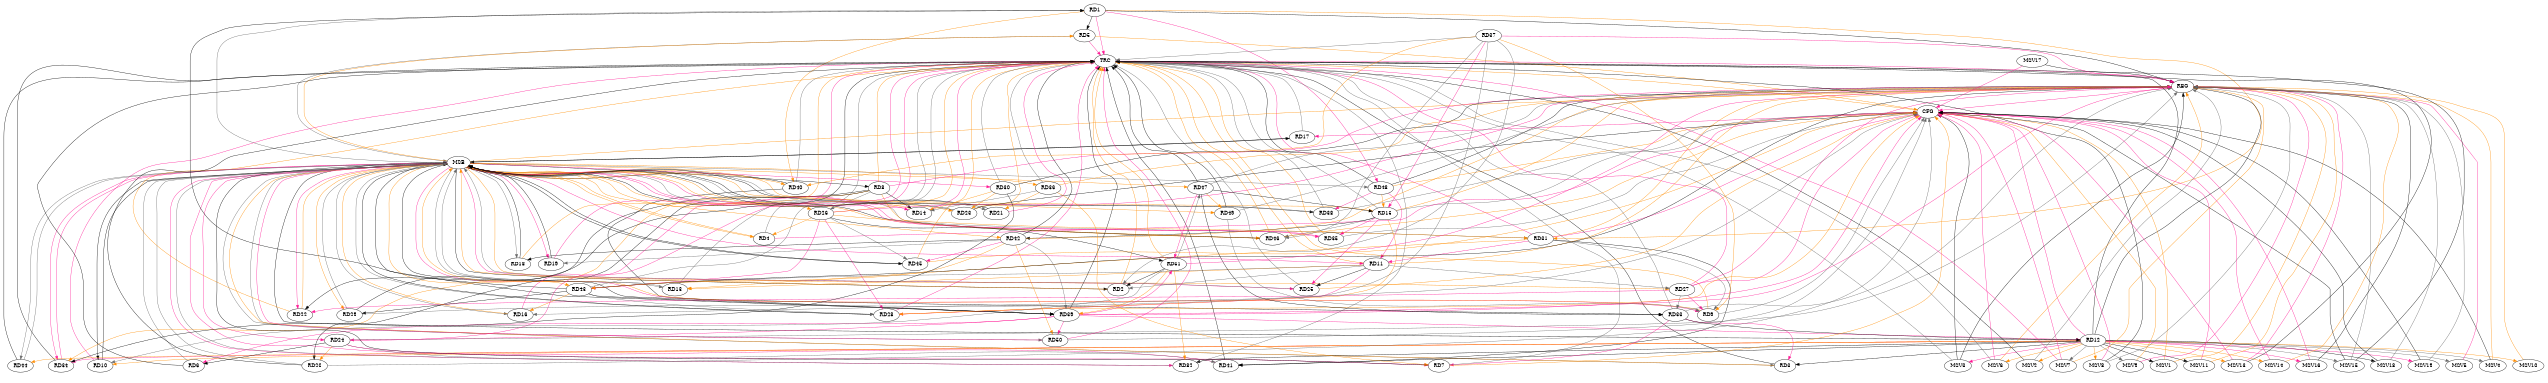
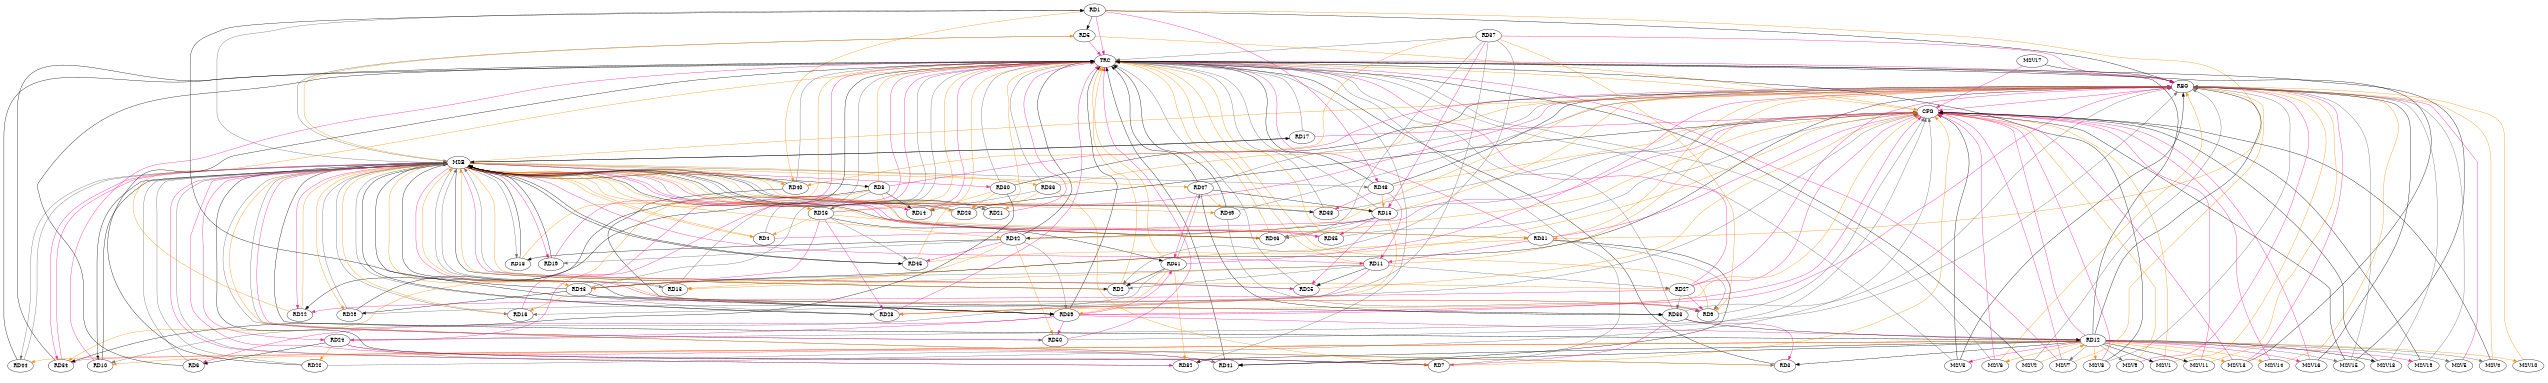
edge "CFG" -> "RD17": reversed
edge "RD8" -> "RD20": removed
edge "RD12" -> "MSV2": reversed
